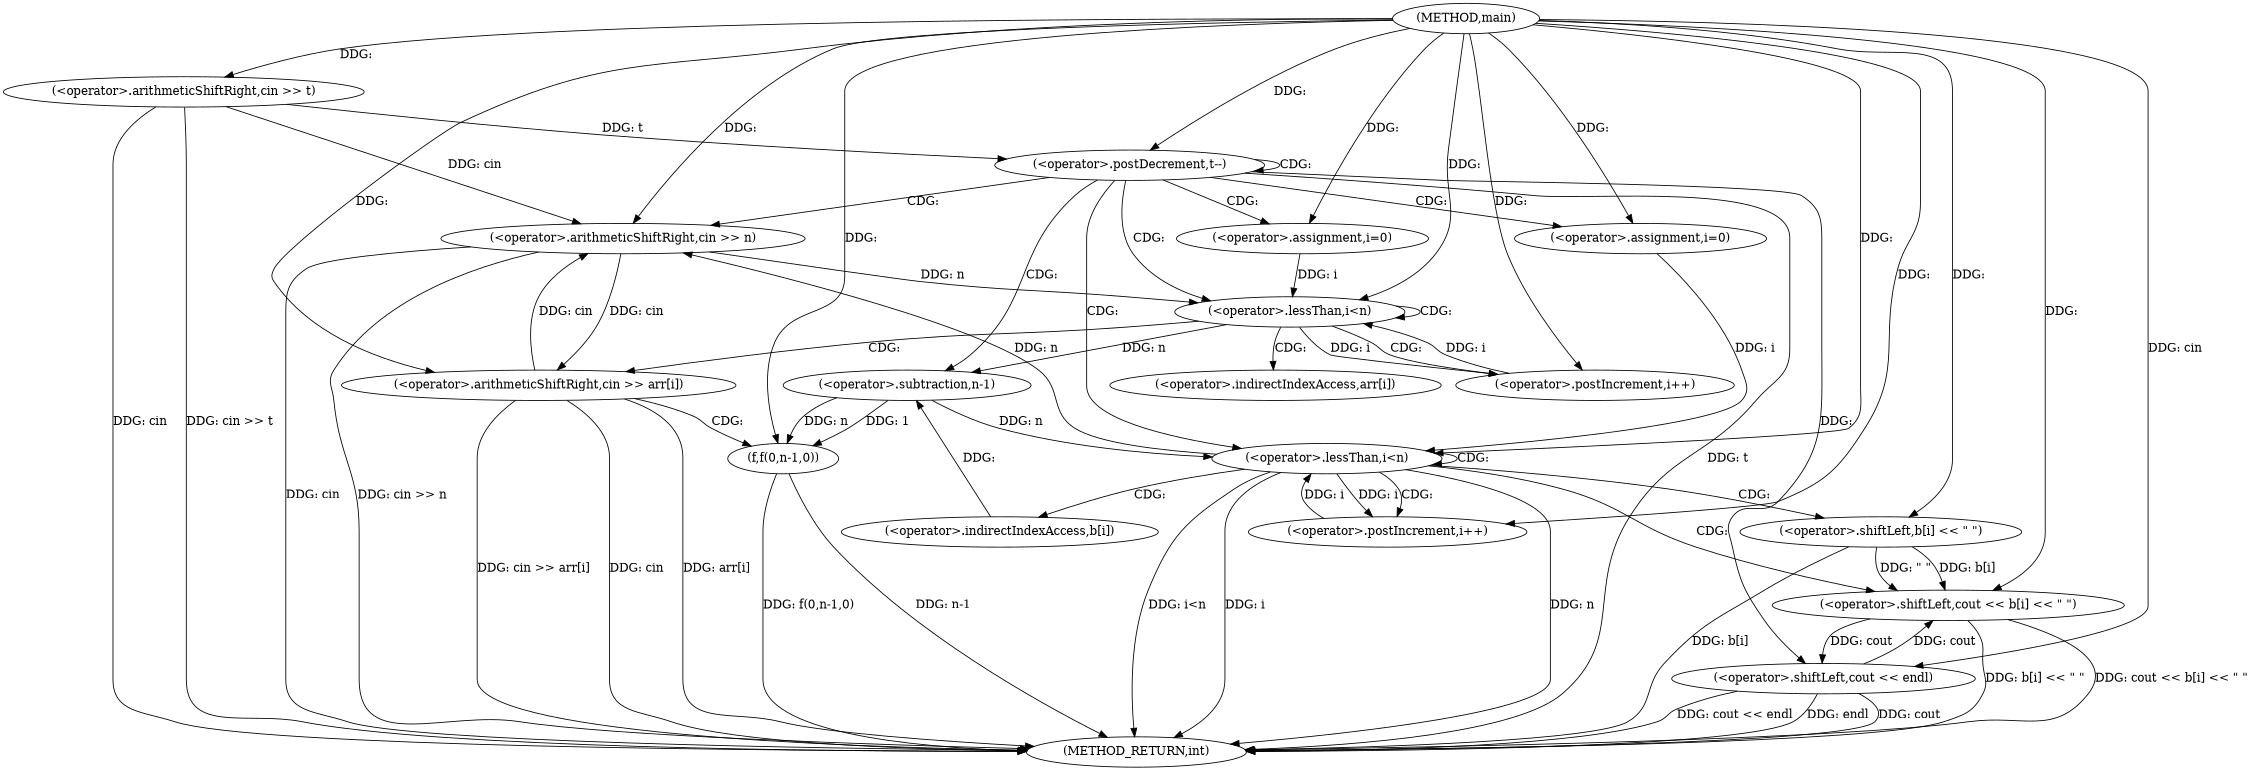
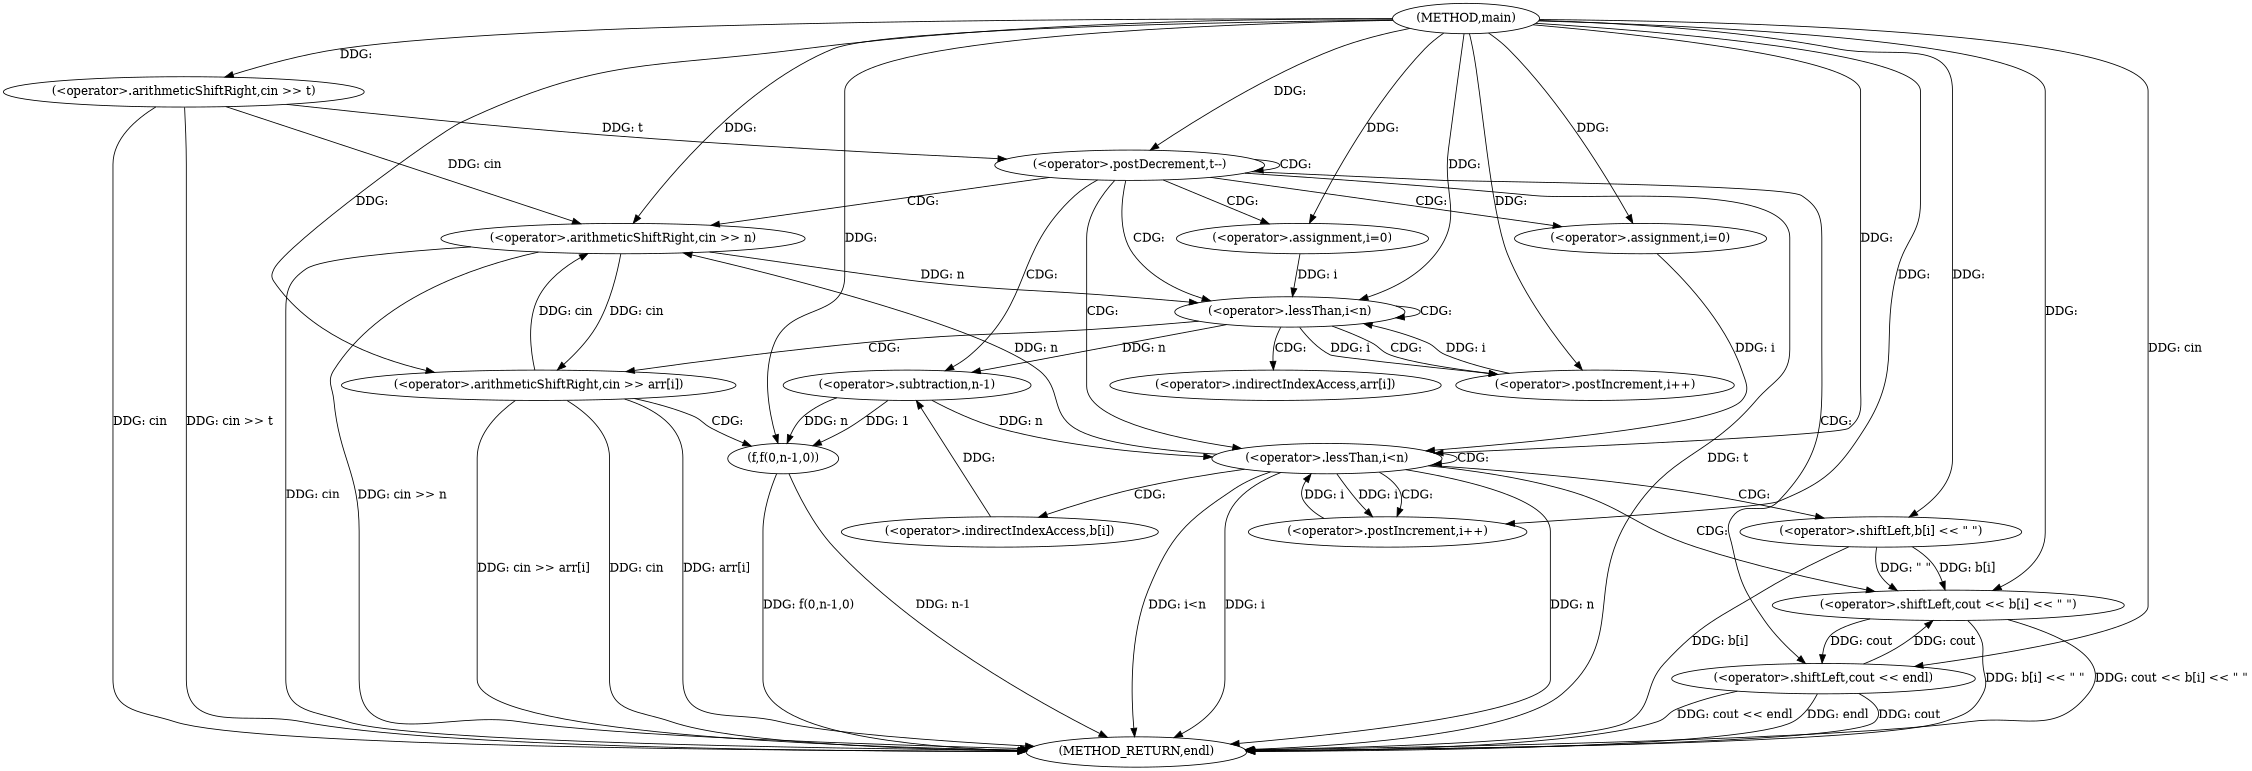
edge "(<operator>.postDecrement,t--)" -> "(<operator>.shiftLeft,cout << endl)": label "DDG: " -> "CDG: "
node "(METHOD_RETURN,int)": label "(METHOD_RETURN,int)" -> "(METHOD_RETURN,endl)"
